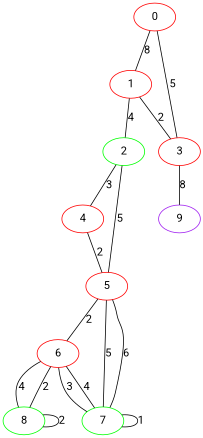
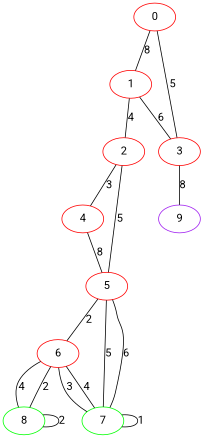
edge "1" -- "3": label "2" -> "6"
node "2": color green -> red
edge "4" -- "5": label "2" -> "8"
